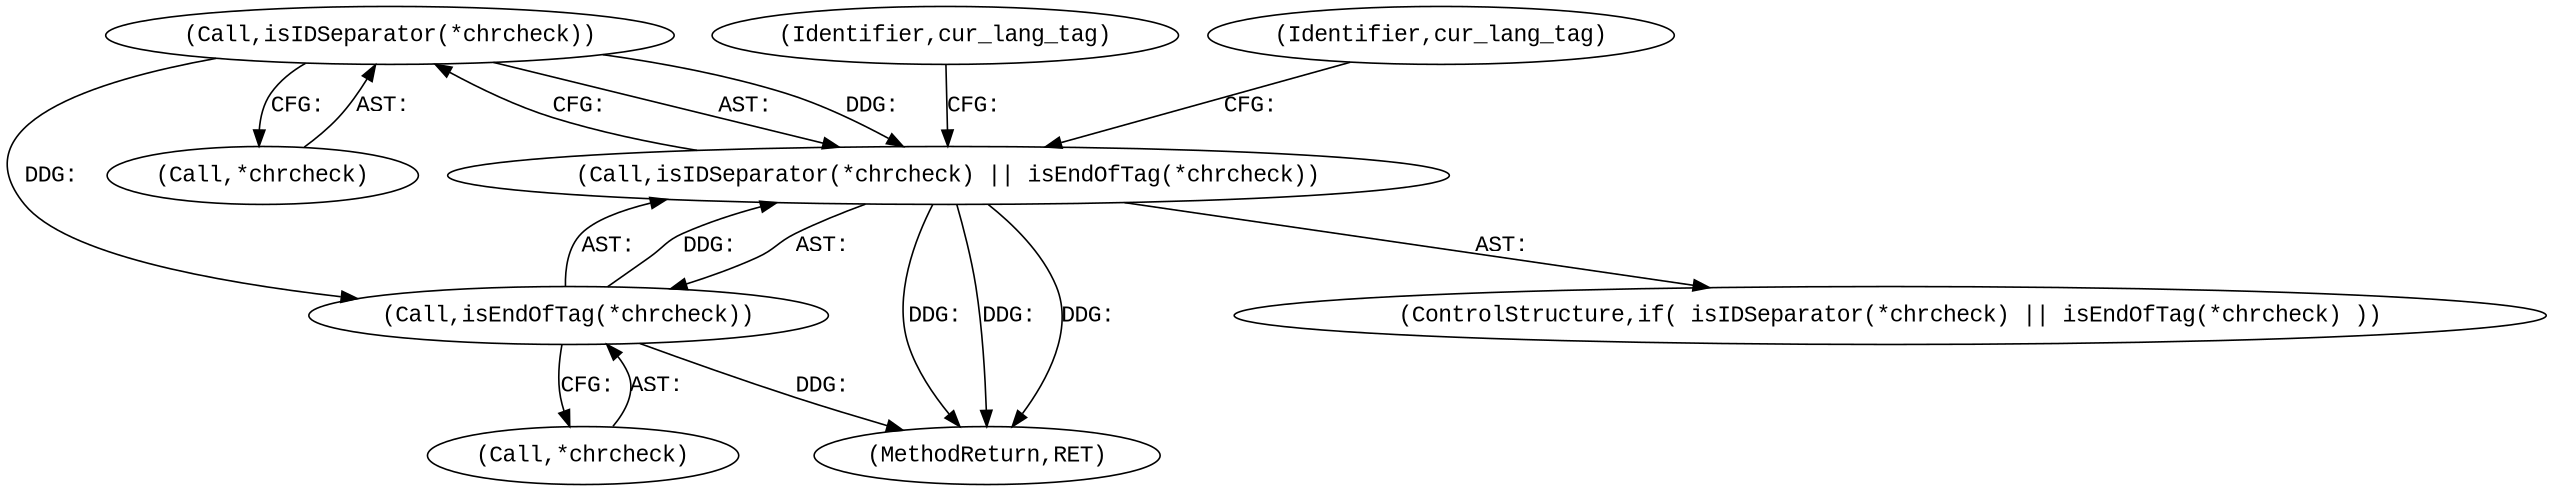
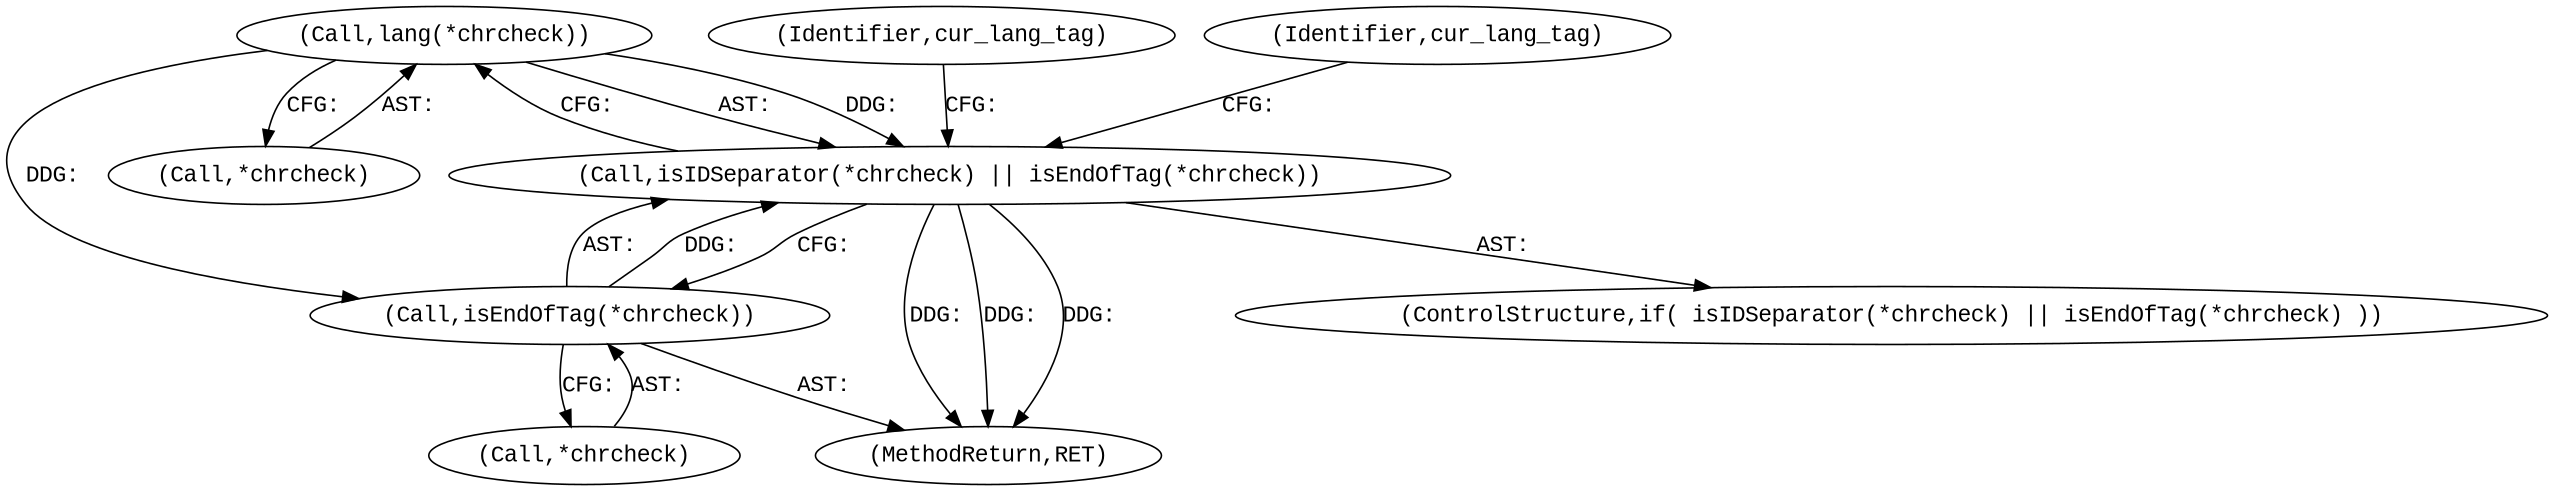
node "(Call,isIDSeparator(*chrcheck))": label "(Call,isIDSeparator(*chrcheck))" -> "(Call,lang(*chrcheck))"
edge "(Call,isIDSeparator(*chrcheck) || isEndOfTag(*chrcheck))" -> "(Call,isEndOfTag(*chrcheck))": label "AST: " -> "CFG: "
edge "(Call,isEndOfTag(*chrcheck))" -> "(MethodReturn,RET)": label "DDG: " -> "AST: "
